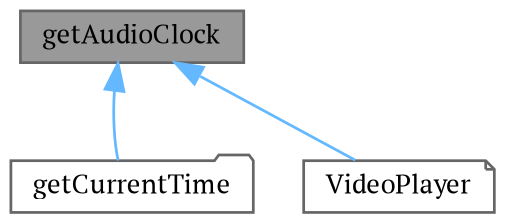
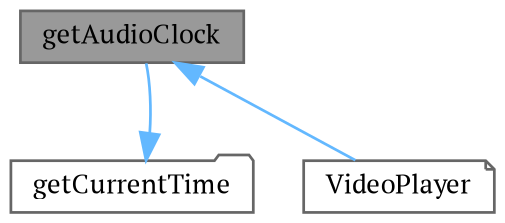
edge "getCurrentTime" -> "getAudioClock": reversed
